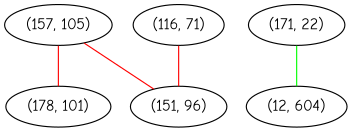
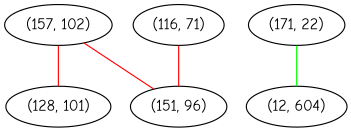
node "(157, 105)": label "(157, 105)" -> "(157, 102)"
node "(178, 101)": label "(178, 101)" -> "(128, 101)"
